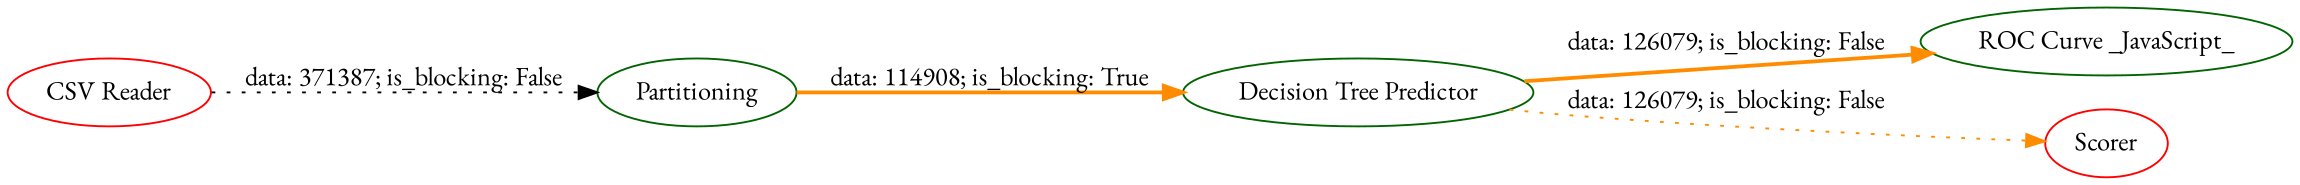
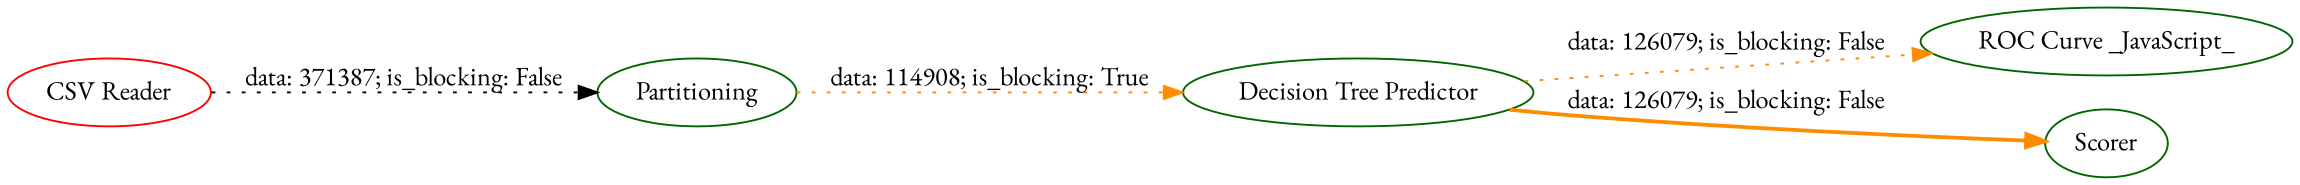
edge "Decision Tree Predictor" -> "ROC Curve _JavaScript_": style bold -> dotted
edge "Partitioning" -> "Decision Tree Predictor": style bold -> dotted
edge "Decision Tree Predictor" -> "Scorer": style dotted -> bold
node "Scorer": color red -> darkgreen
